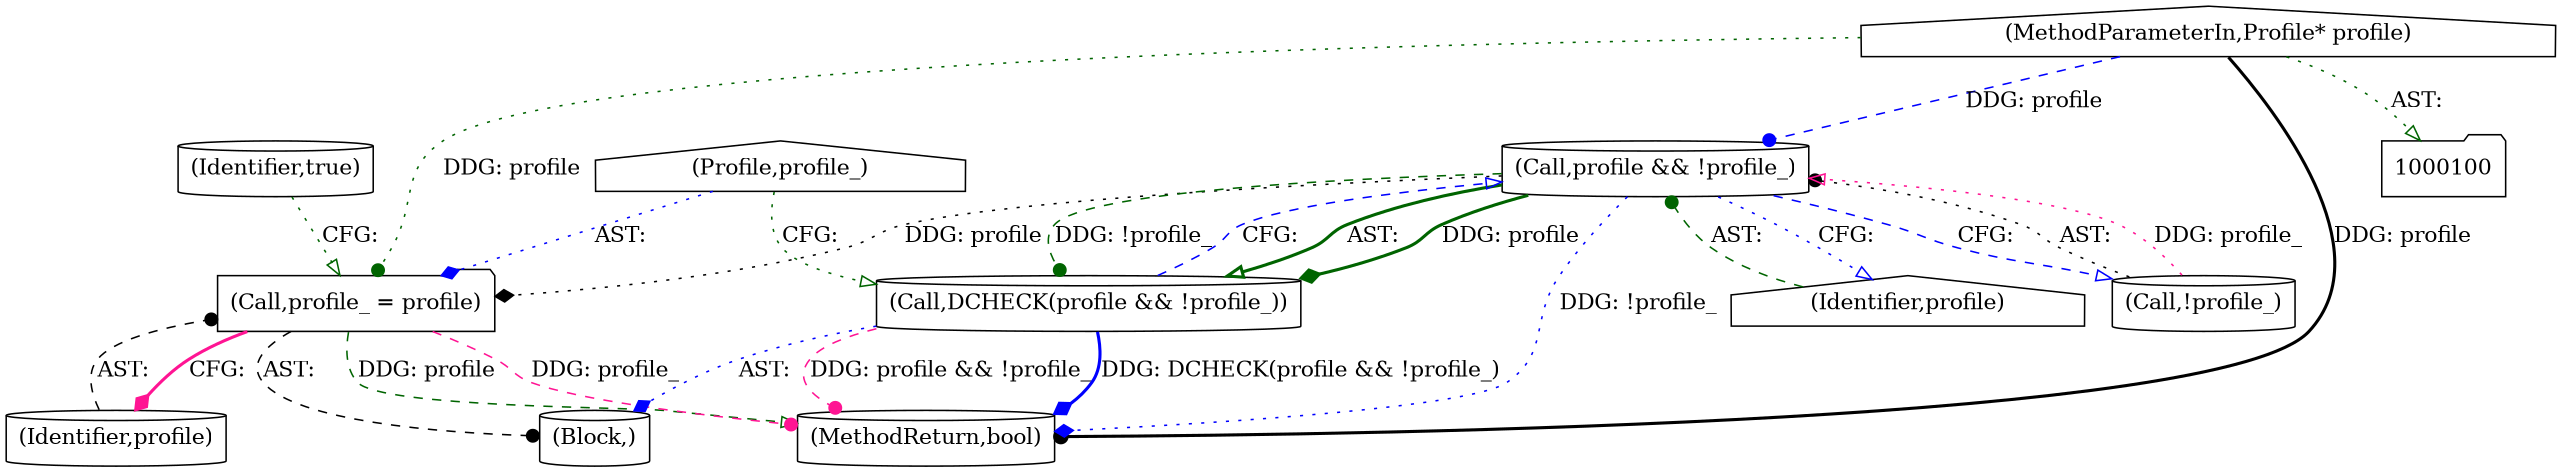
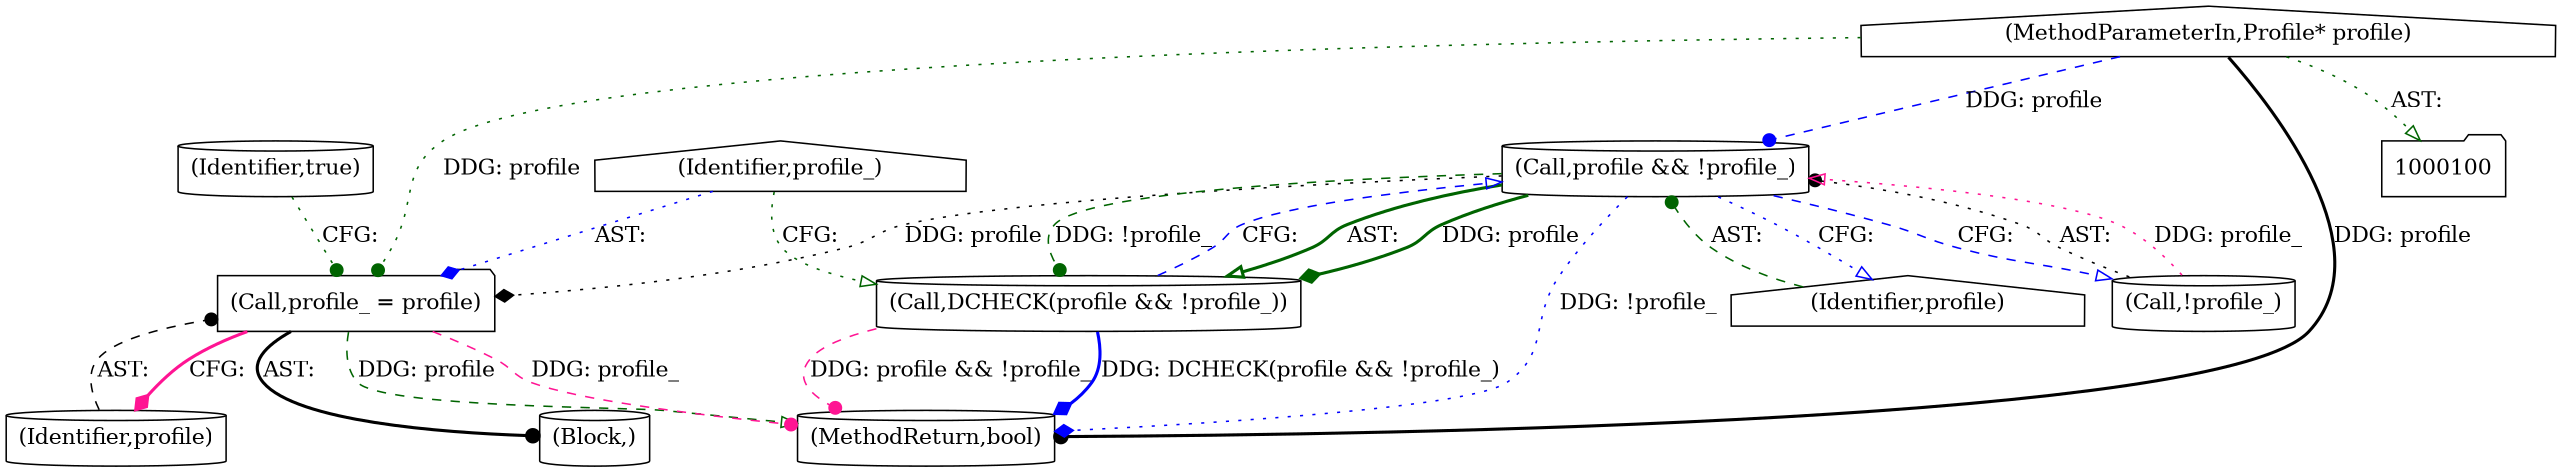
node "(Profile,profile_)": label "(Profile,profile_)" -> "(Identifier,profile_)"
edge "(Identifier,true)" -> "(Call,profile_ = profile)": arrowhead onormal -> dot
edge "(Call,DCHECK(profile && !profile_))" -> "(Block,)": removed, label "AST:"
edge "(Call,profile_ = profile)" -> "(Block,)": style dashed -> bold
